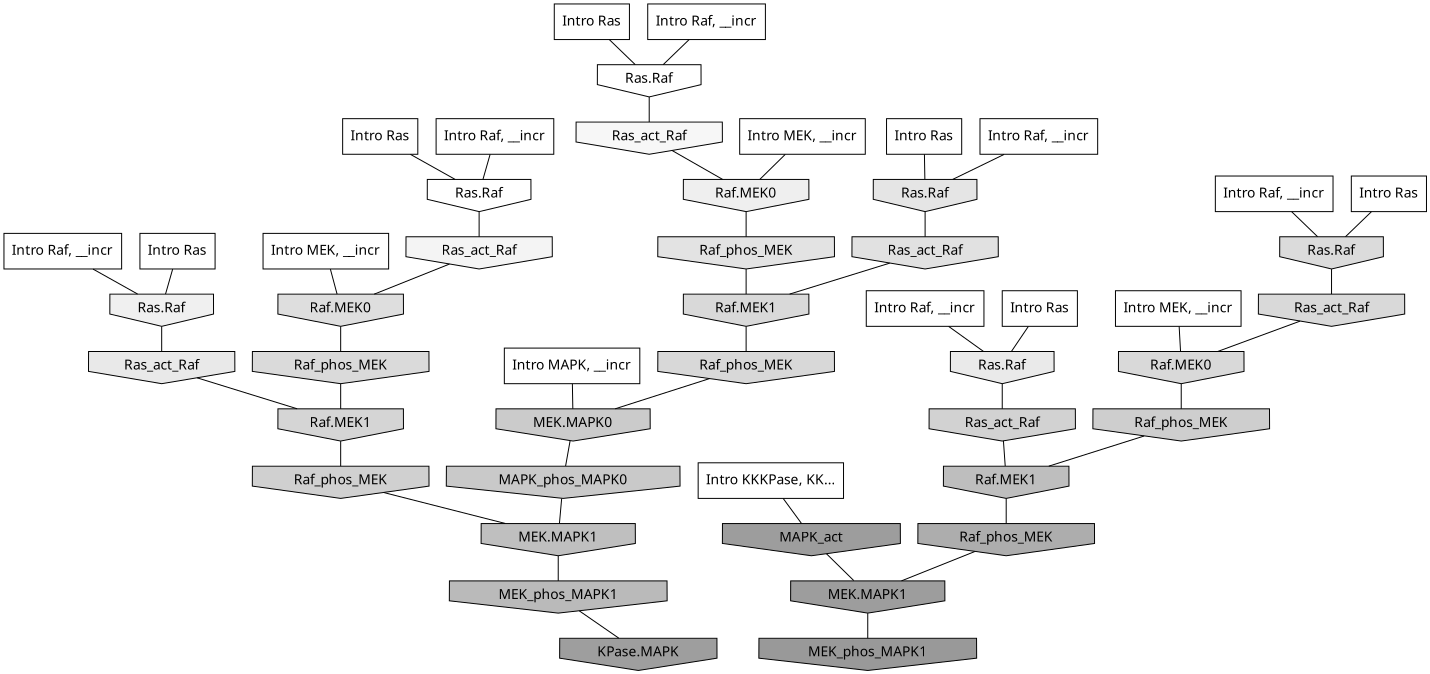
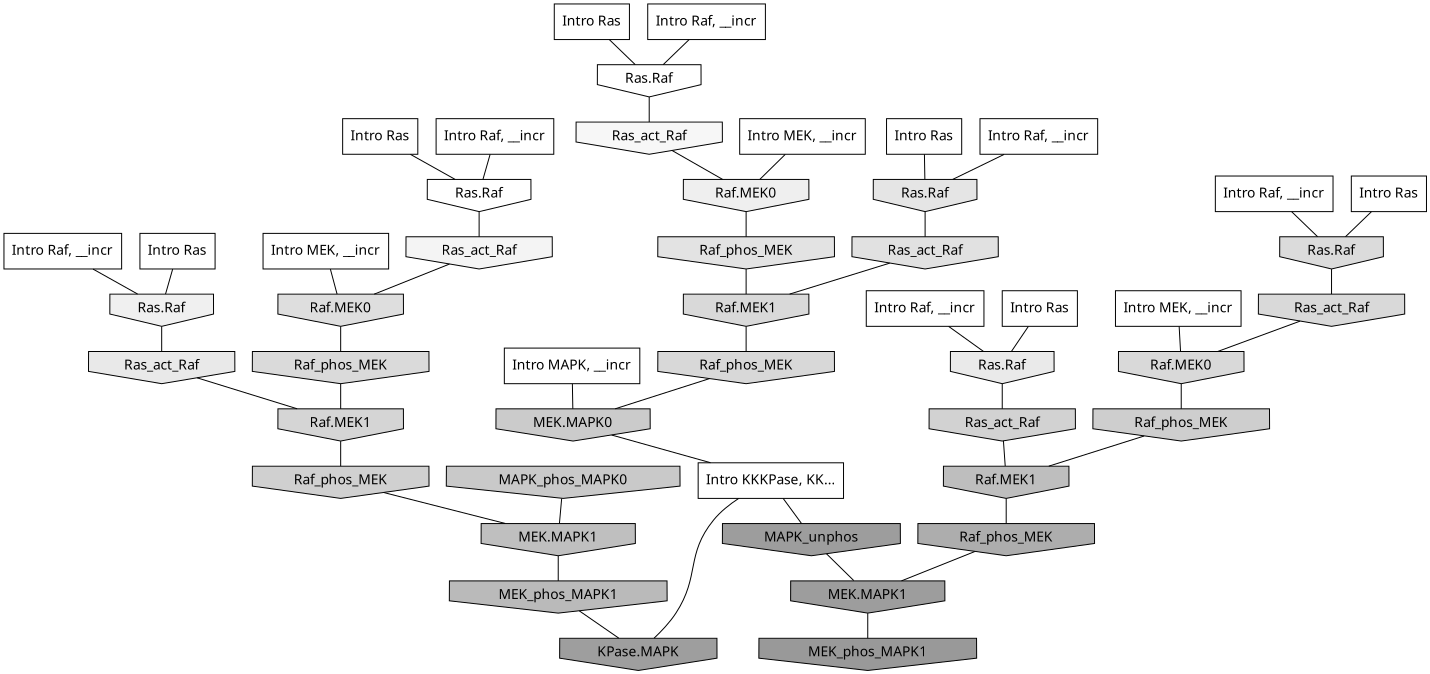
edge "MEK.MAPK0" -- "MAPK_phos_MAPK0": now "MEK.MAPK0" -- "Intro KKKPase, KK..."
node "MAPK_act": label "MAPK_act" -> "MAPK_unphos"
edge "Intro KKKPase, KK..." -- "KPase.MAPK": added
